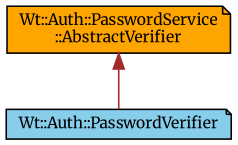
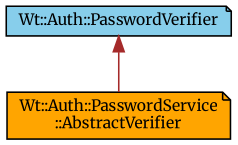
edge "Wt::Auth::PasswordVerifier" -> "Wt::Auth::PasswordService ::AbstractVerifier": reversed
